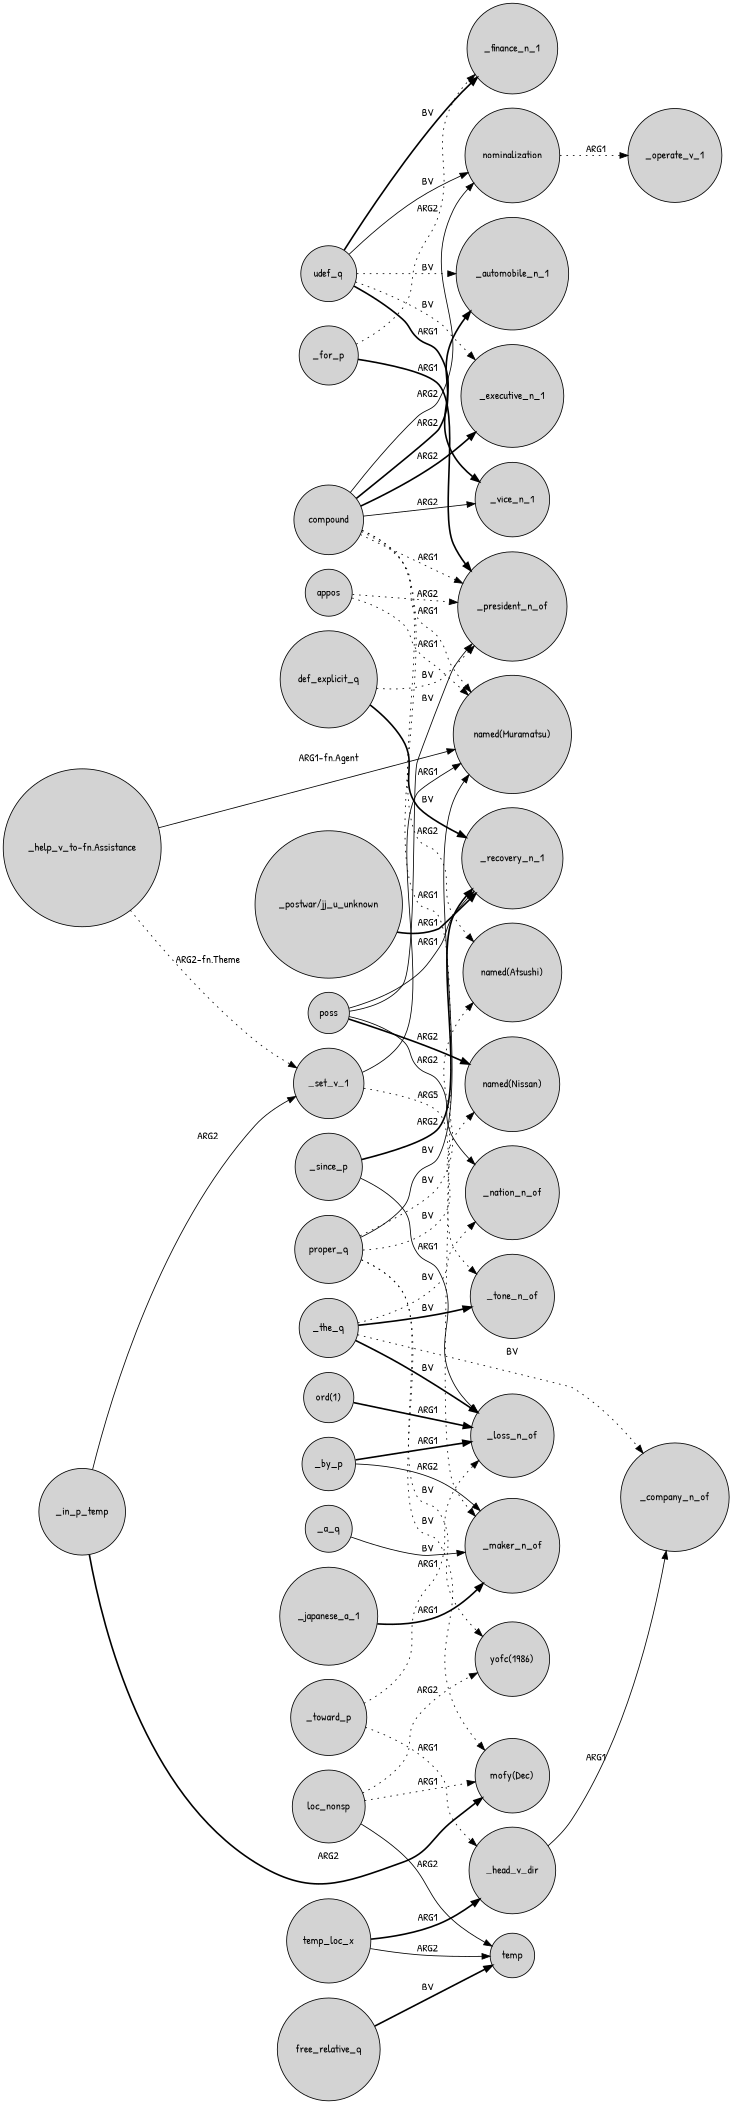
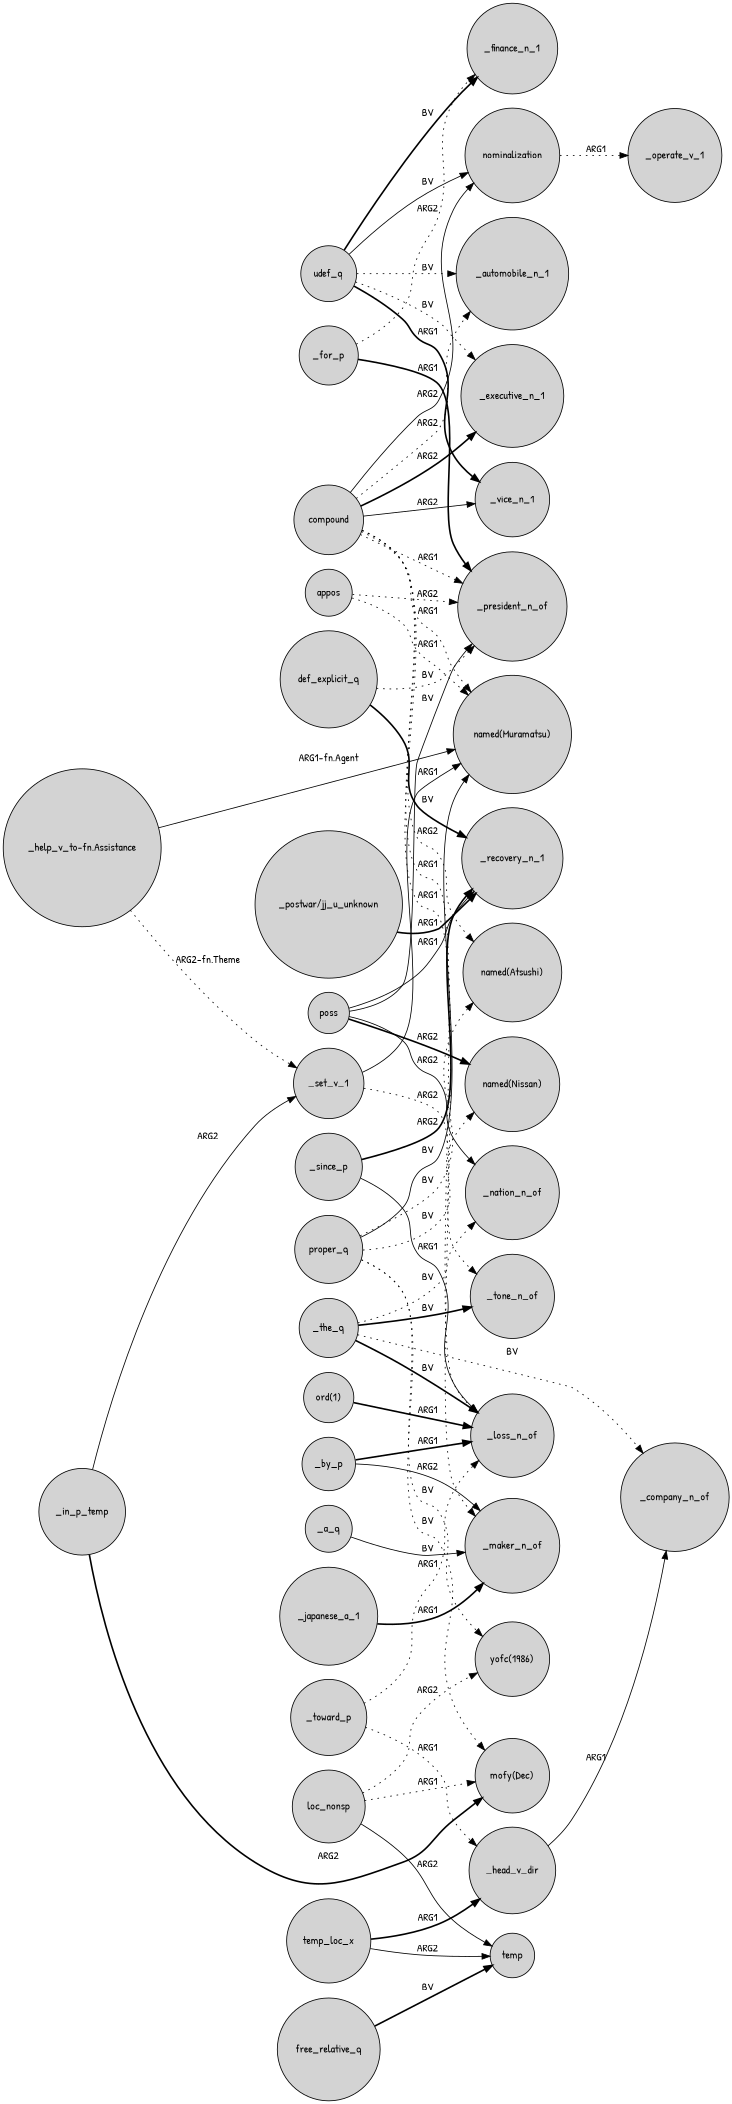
edge "compound" -> "_automobile_n_1": style bold -> dotted
edge "compound" -> "_loss_n_of": added, label "ARG1"
edge "_set_v_1" -> "_tone_n_of": label "ARG5" -> "ARG2"
